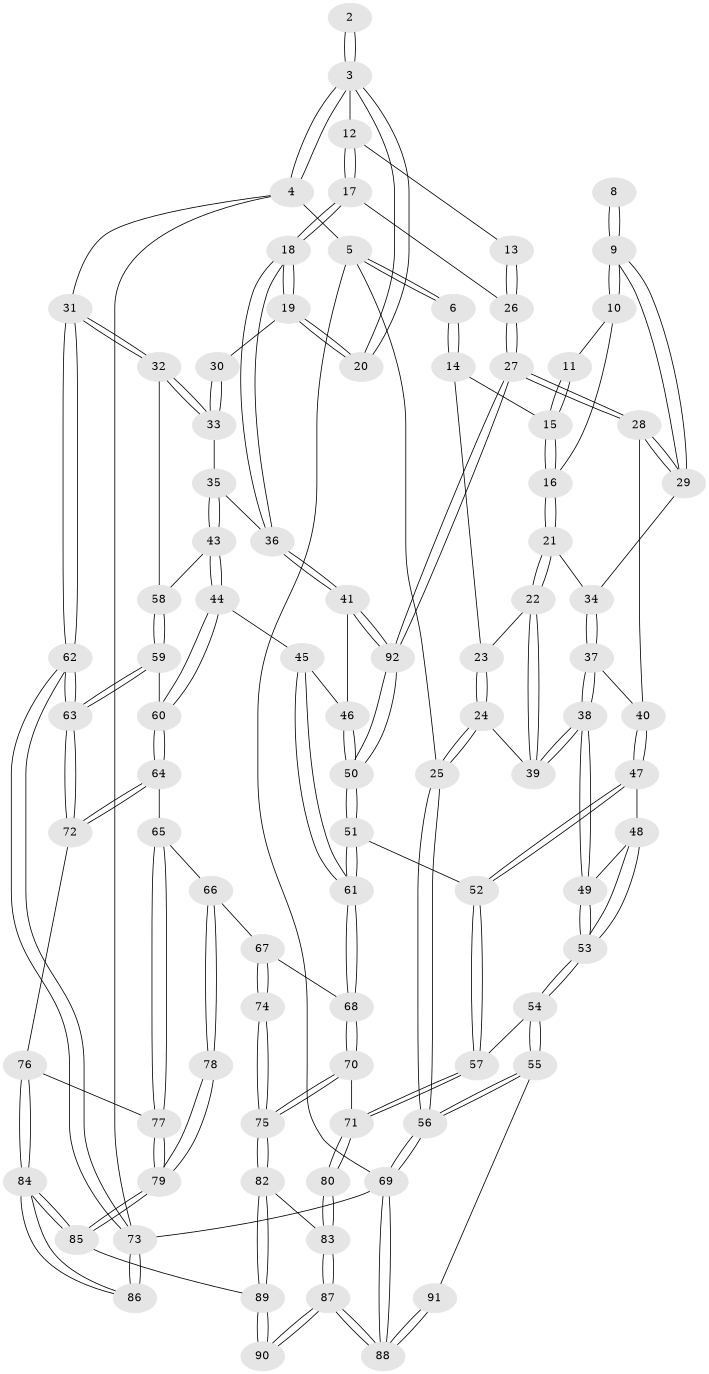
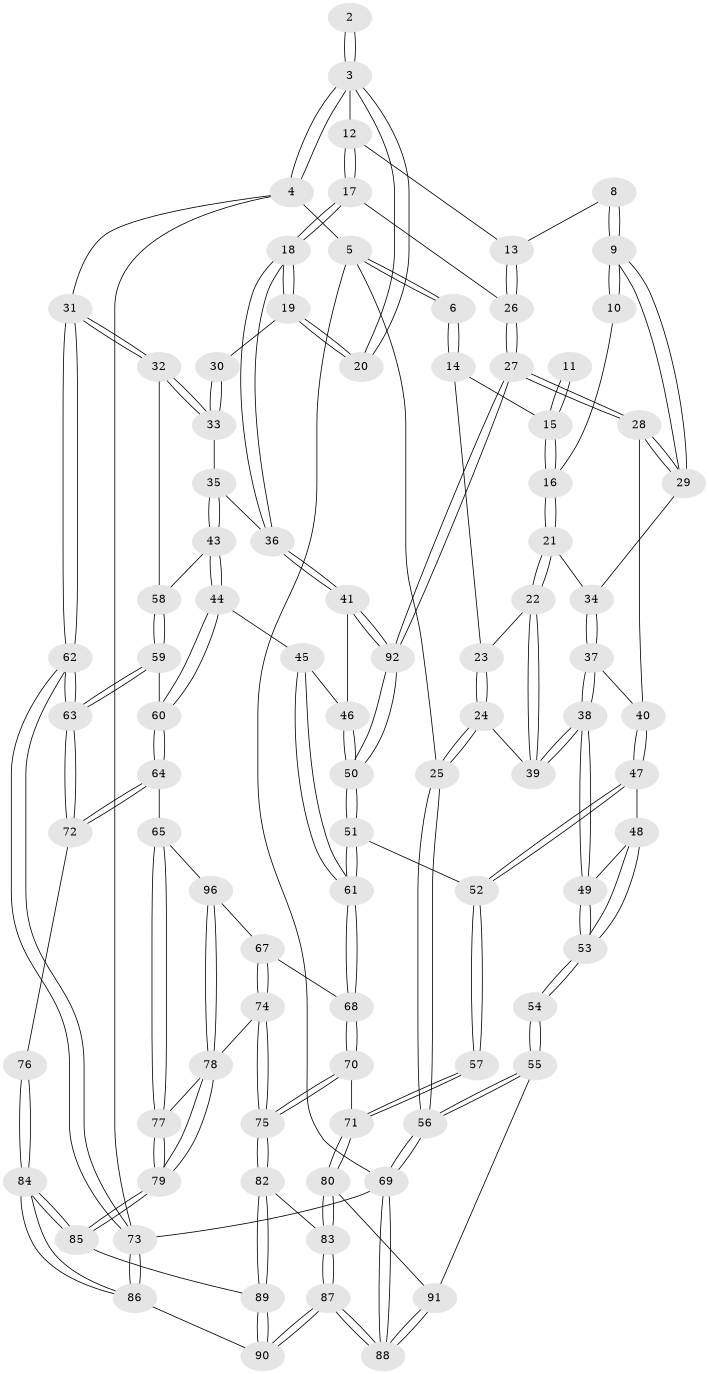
edge "8" -- "13": added
edge "10" -- "11": removed
node "66": label "66" -> "96"
edge "74" -- "78": added
edge "54" -- "57": removed
edge "76" -- "77": now "78" -- "77"
edge "80" -- "91": added
edge "86" -- "90": added
